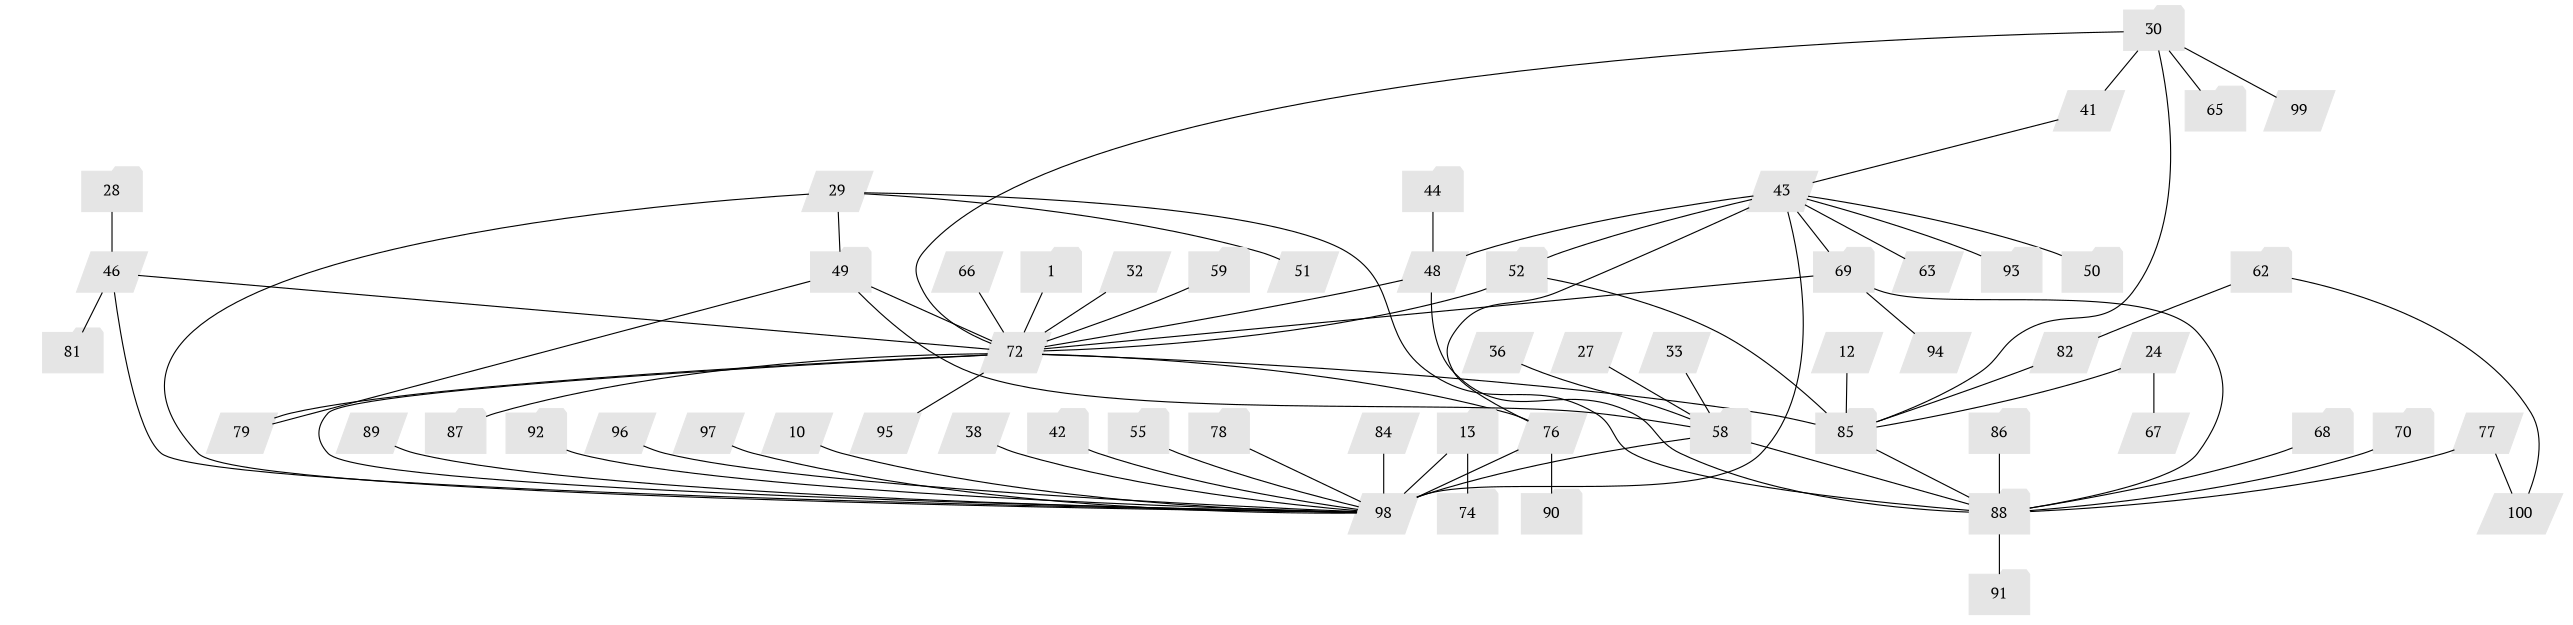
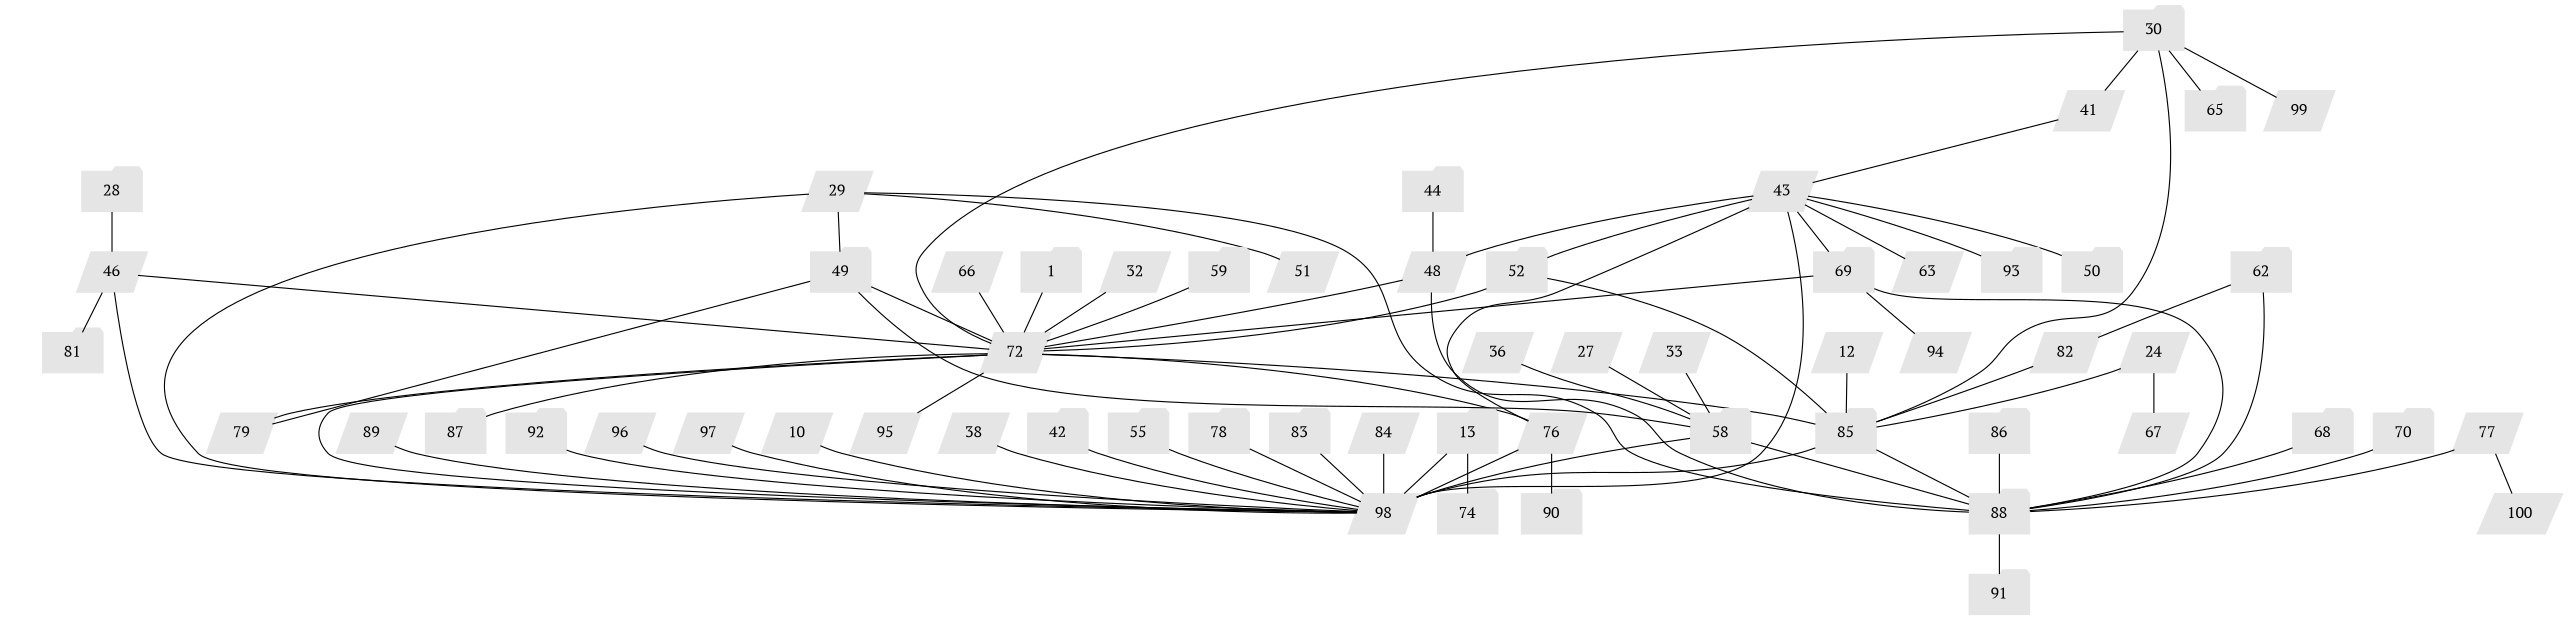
edge "62" -- "100": now "62" -- "88"
node "83": added
edge "85" -- "98": added
